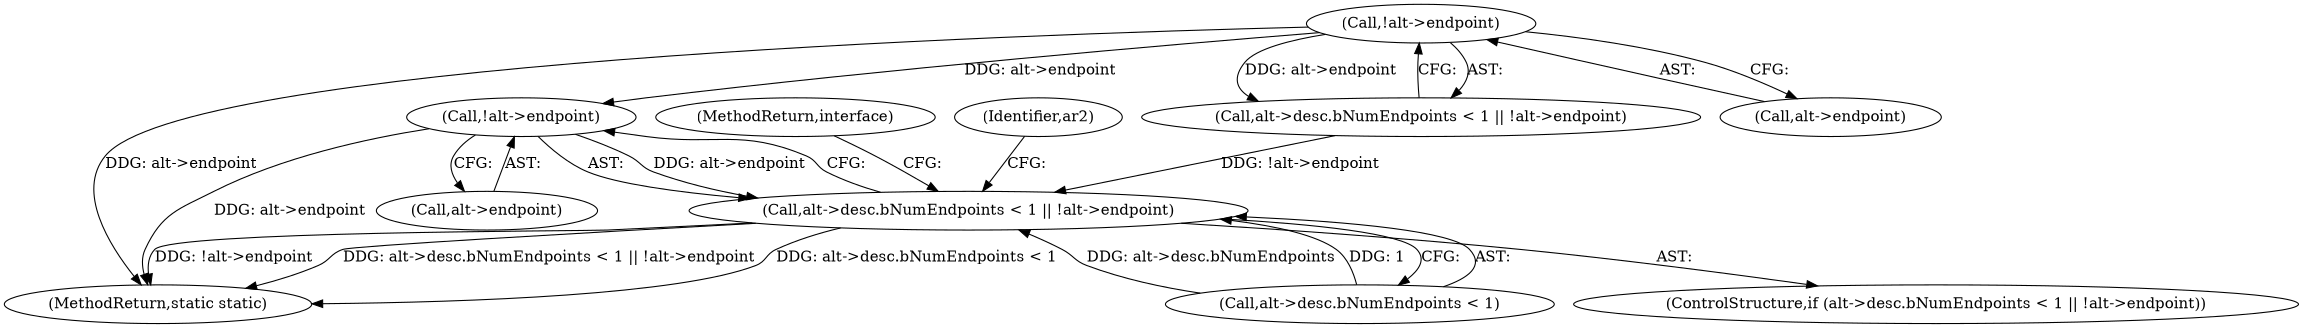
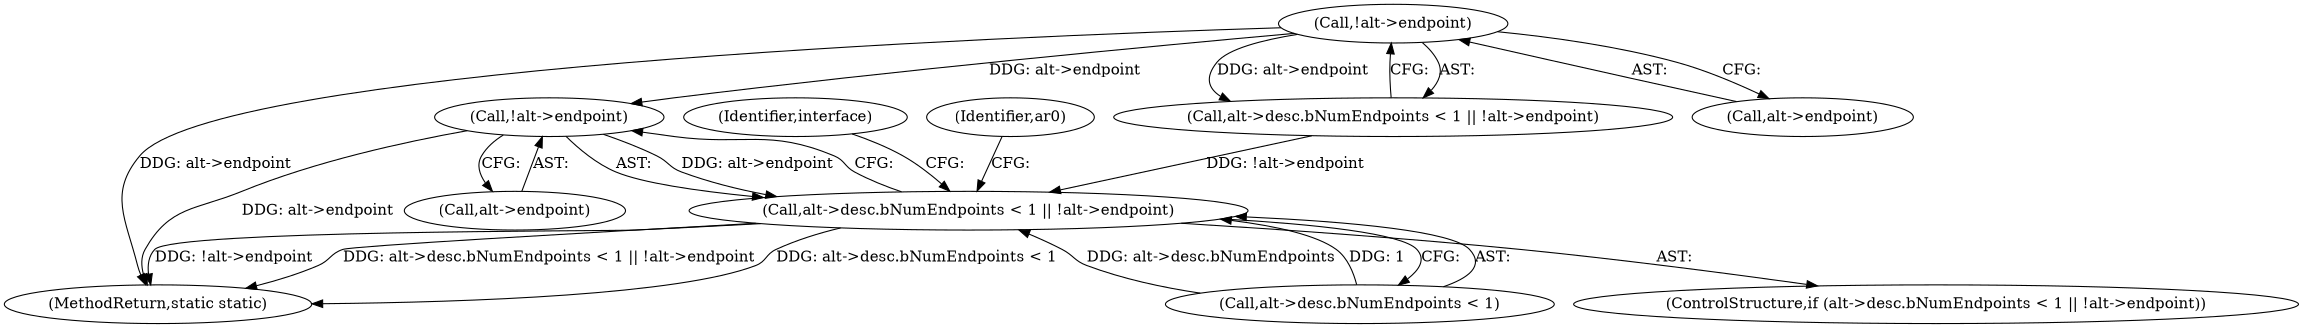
node "(MethodReturn,interface)": label "(MethodReturn,interface)" -> "(Identifier,interface)"
node "(Identifier,ar2)": label "(Identifier,ar2)" -> "(Identifier,ar0)"
